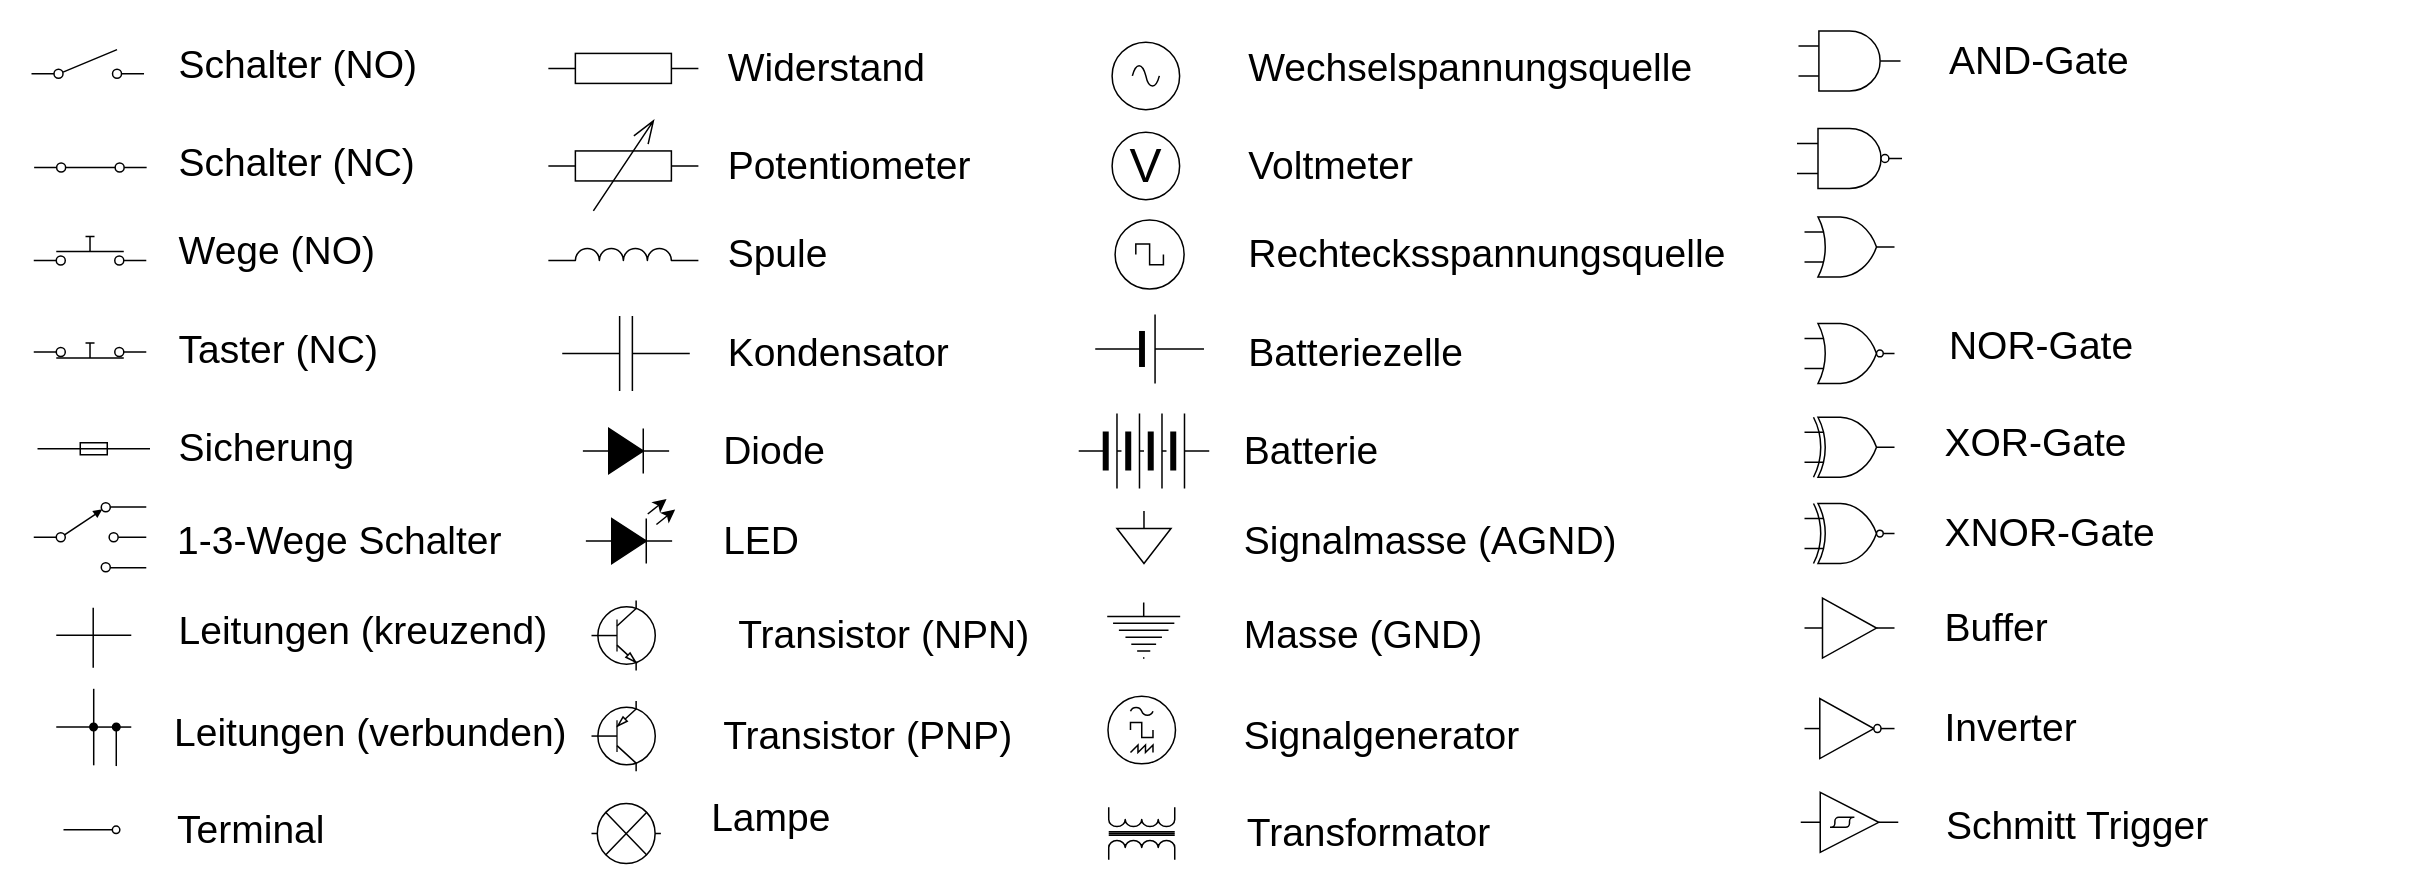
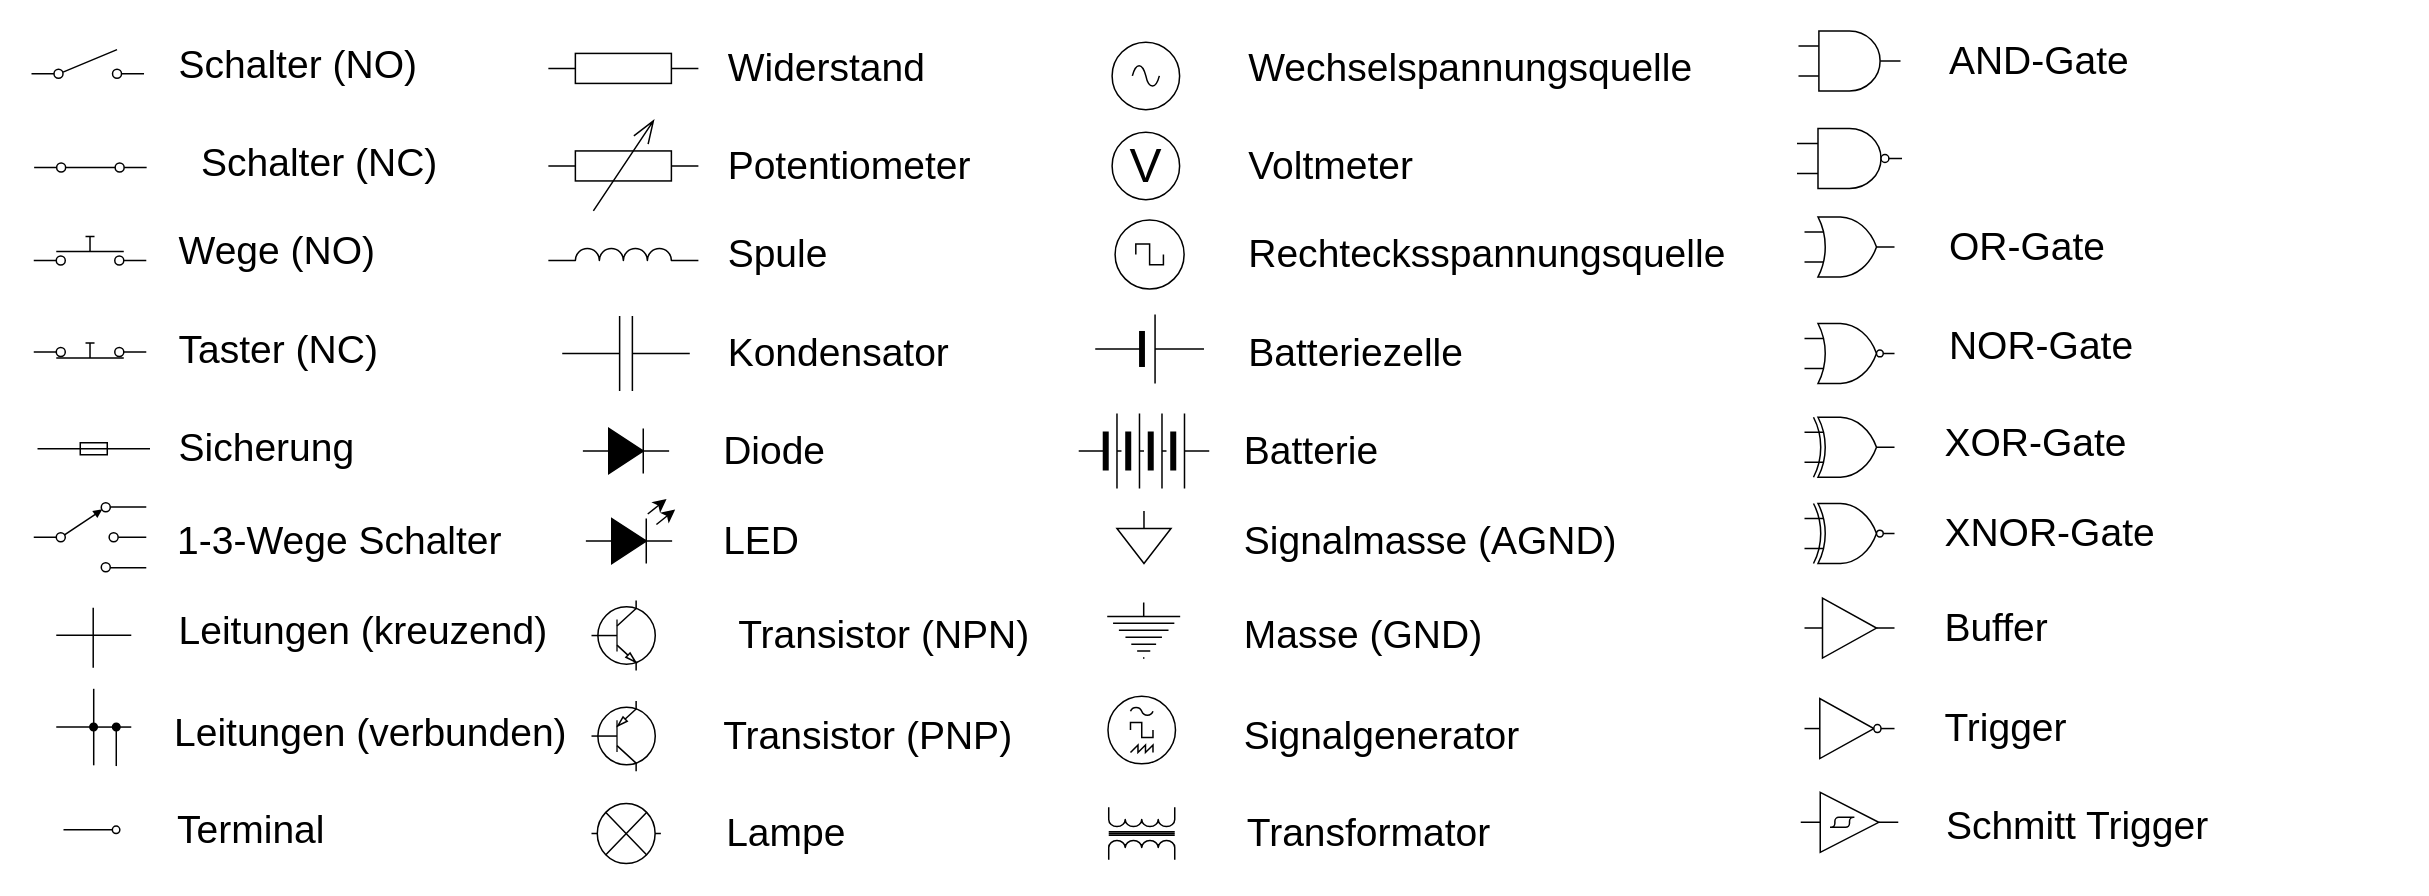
node "Schalter (NC)": moved (312, 162) -> (334, 162)
node "OR-Gate": added
node "Inverter": label "Inverter" -> "Trigger"
node "Lampe": moved (881, 818) -> (896, 833)
